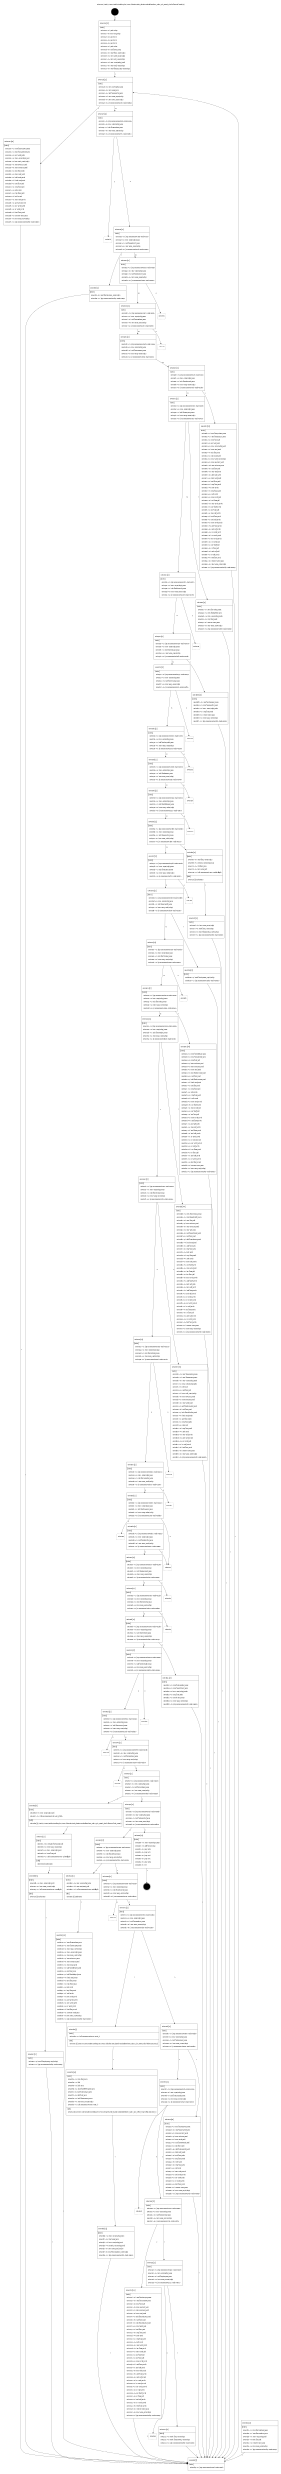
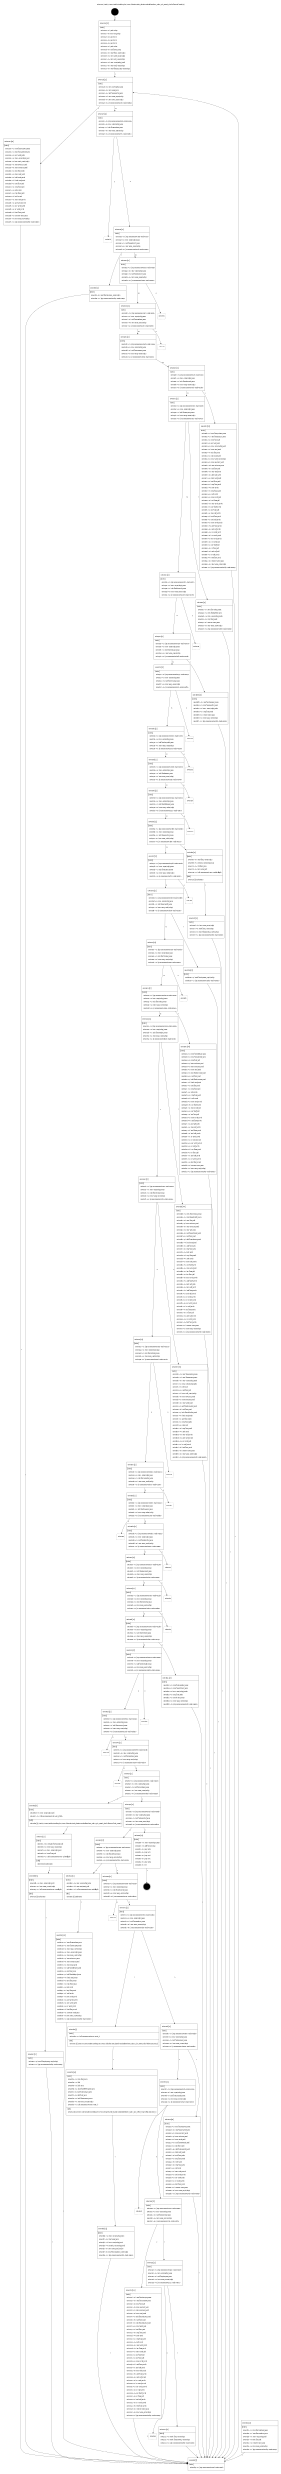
edge "0x401897 [25]" -> "0x401f26": now "0x401897 [25]" -> "0x4018b0 [25]"
